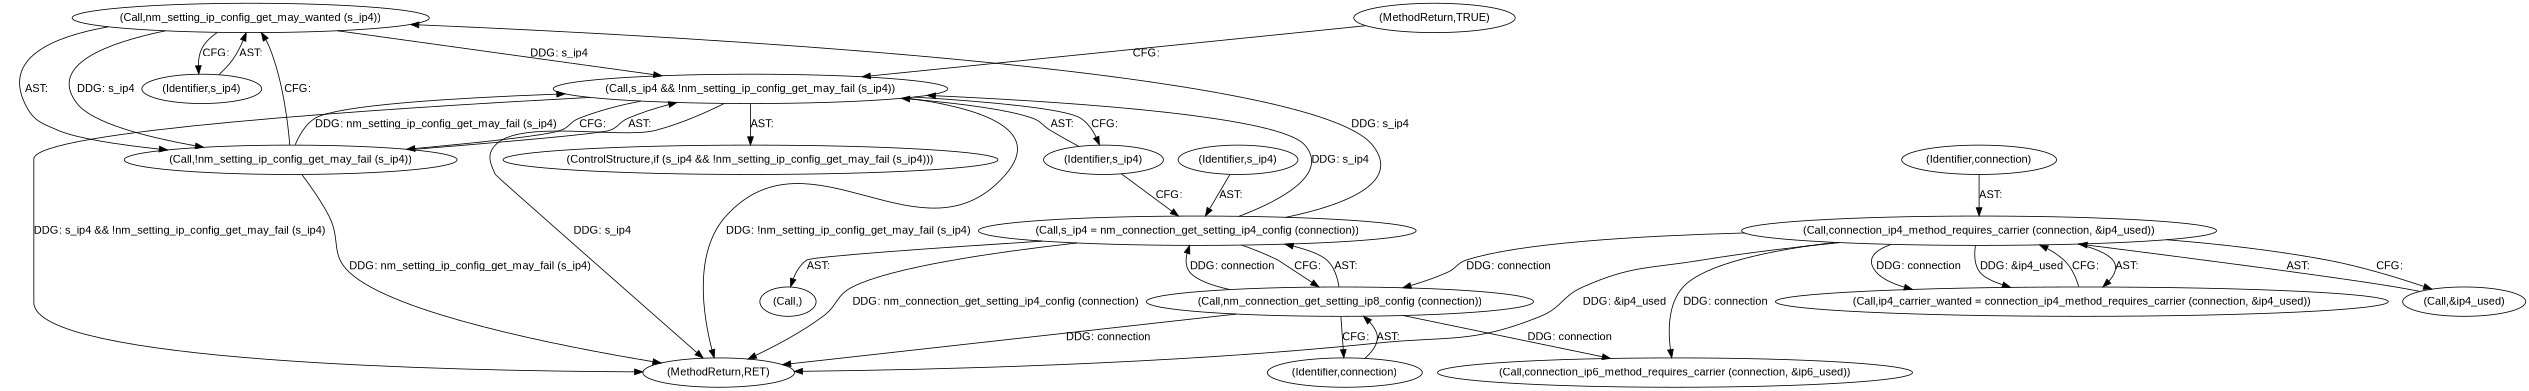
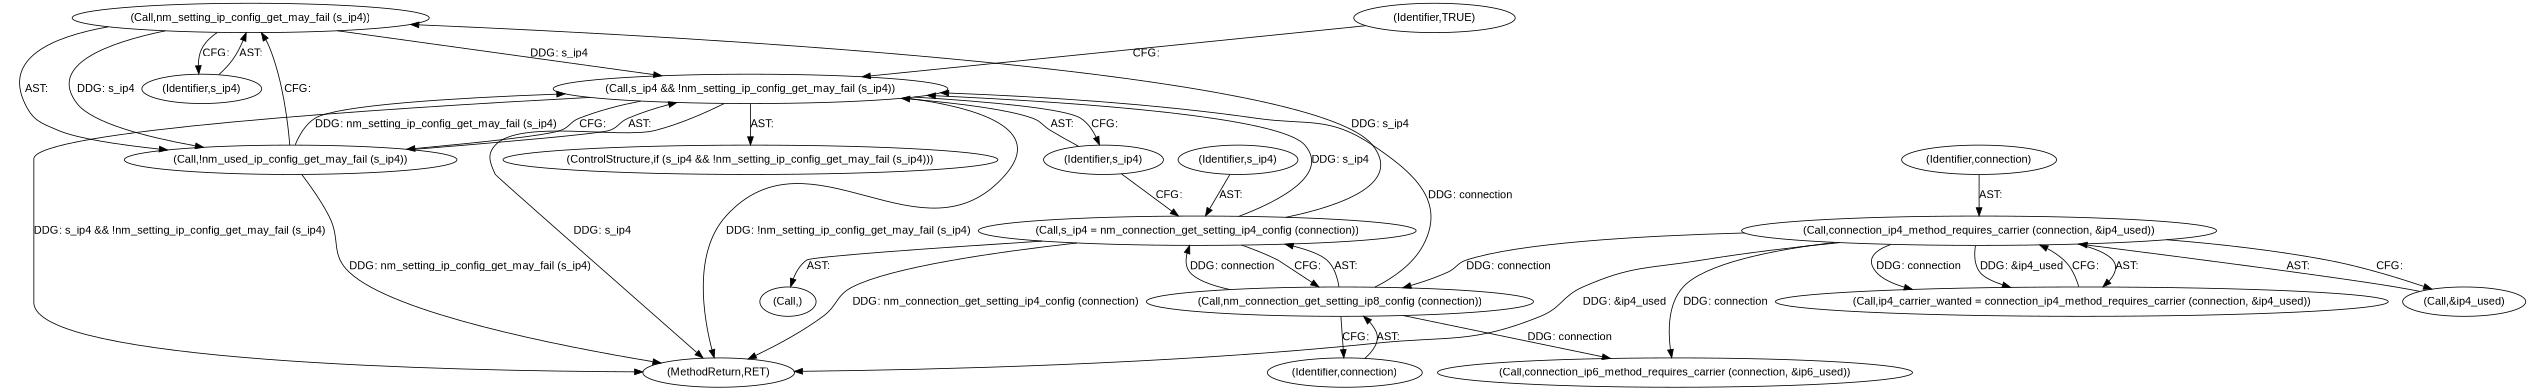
node "(Call,nm_setting_ip_config_get_may_wanted (s_ip4))": label "(Call,nm_setting_ip_config_get_may_wanted (s_ip4))" -> "(Call,nm_setting_ip_config_get_may_fail (s_ip4))"
node "(MethodReturn,TRUE)": label "(MethodReturn,TRUE)" -> "(Identifier,TRUE)"
node "(Call,!nm_setting_ip_config_get_may_fail (s_ip4))": label "(Call,!nm_setting_ip_config_get_may_fail (s_ip4))" -> "(Call,!nm_used_ip_config_get_may_fail (s_ip4))"
edge "(Call,nm_connection_get_setting_ip8_config (connection))" -> "(MethodReturn,RET)": now "(Call,nm_connection_get_setting_ip8_config (connection))" -> "(Call,s_ip4 && !nm_setting_ip_config_get_may_fail (s_ip4))"
